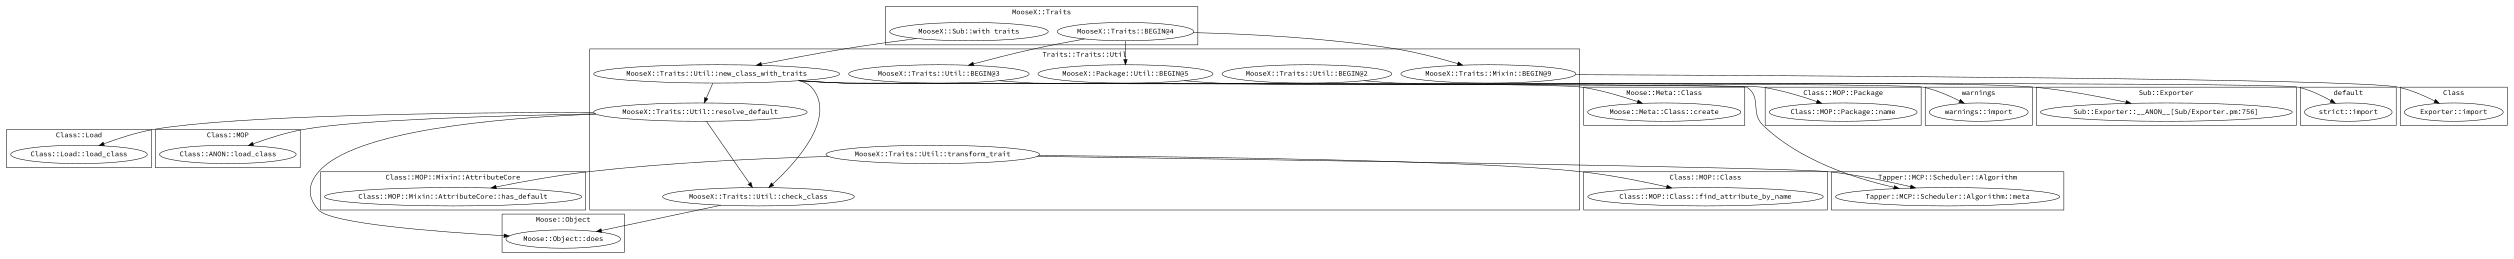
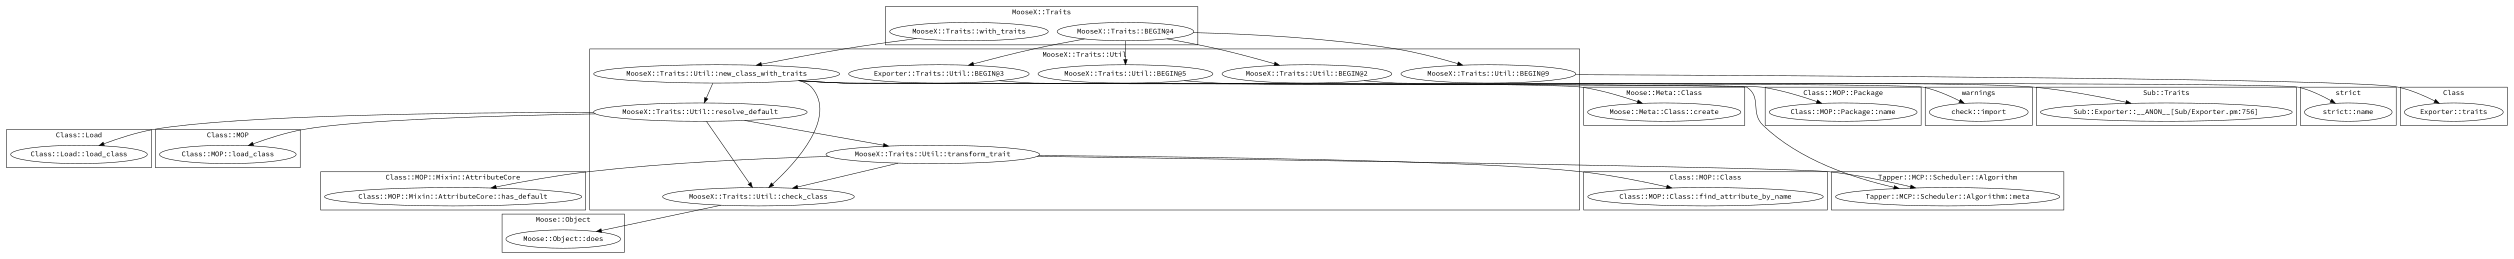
node "MooseX::Sub::with_traits": label "MooseX::Sub::with_traits" -> "MooseX::Traits::with_traits"
edge "MooseX::Traits::BEGIN@4" -> "MooseX::Traits::Util::BEGIN@2": added
cluster "Traits::Traits::Util": label "Traits::Traits::Util" -> "MooseX::Traits::Util"
node "MooseX::Traits::Util::BEGIN@3": label "MooseX::Traits::Util::BEGIN@3" -> "Exporter::Traits::Util::BEGIN@3"
node "MooseX::Package::Util::BEGIN@5": label "MooseX::Package::Util::BEGIN@5" -> "MooseX::Traits::Util::BEGIN@5"
node "MooseX::Traits::Mixin::BEGIN@9": label "MooseX::Traits::Mixin::BEGIN@9" -> "MooseX::Traits::Util::BEGIN@9"
cluster "Sub::Exporter": label "Sub::Exporter" -> "Sub::Traits"
cluster "default": label "default" -> "strict"
node "warnings::import": label "warnings::import" -> "check::import"
node "strict::import": label "strict::import" -> "strict::name"
node "Exporter::import": label "Exporter::import" -> "Exporter::traits"
node "Class::ANON::load_class": label "Class::ANON::load_class" -> "Class::MOP::load_class"
edge "MooseX::Traits::Util::resolve_default" -> "Moose::Object::does": now "MooseX::Traits::Util::resolve_default" -> "MooseX::Traits::Util::transform_trait"
edge "MooseX::Traits::Util::transform_trait" -> "MooseX::Traits::Util::check_class": added
